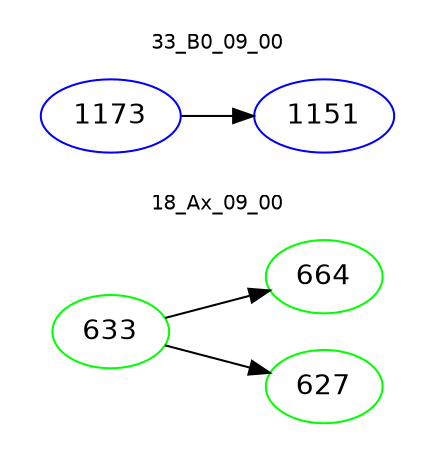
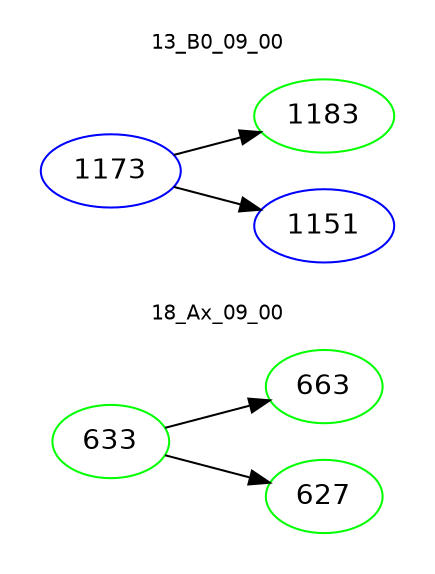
cluster "33_B0_09_00": label "33_B0_09_00" -> "13_B0_09_00"
node "1183": added
node "664": label "664" -> "663"
